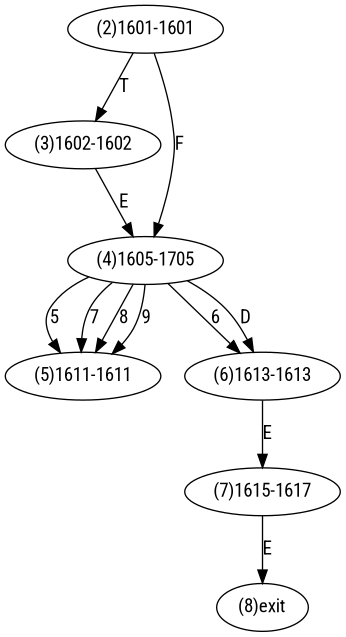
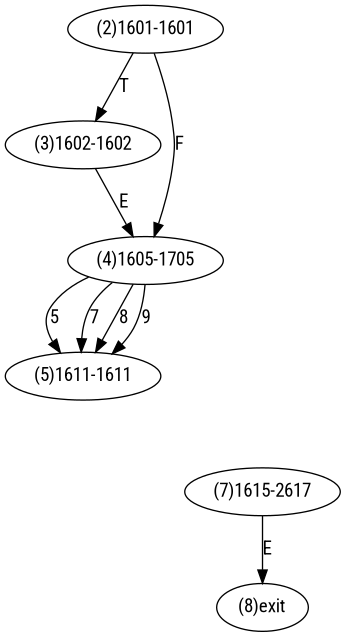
node "(6)1613-1613": removed
node "(7)1615-1617": label "(7)1615-1617" -> "(7)1615-2617"
